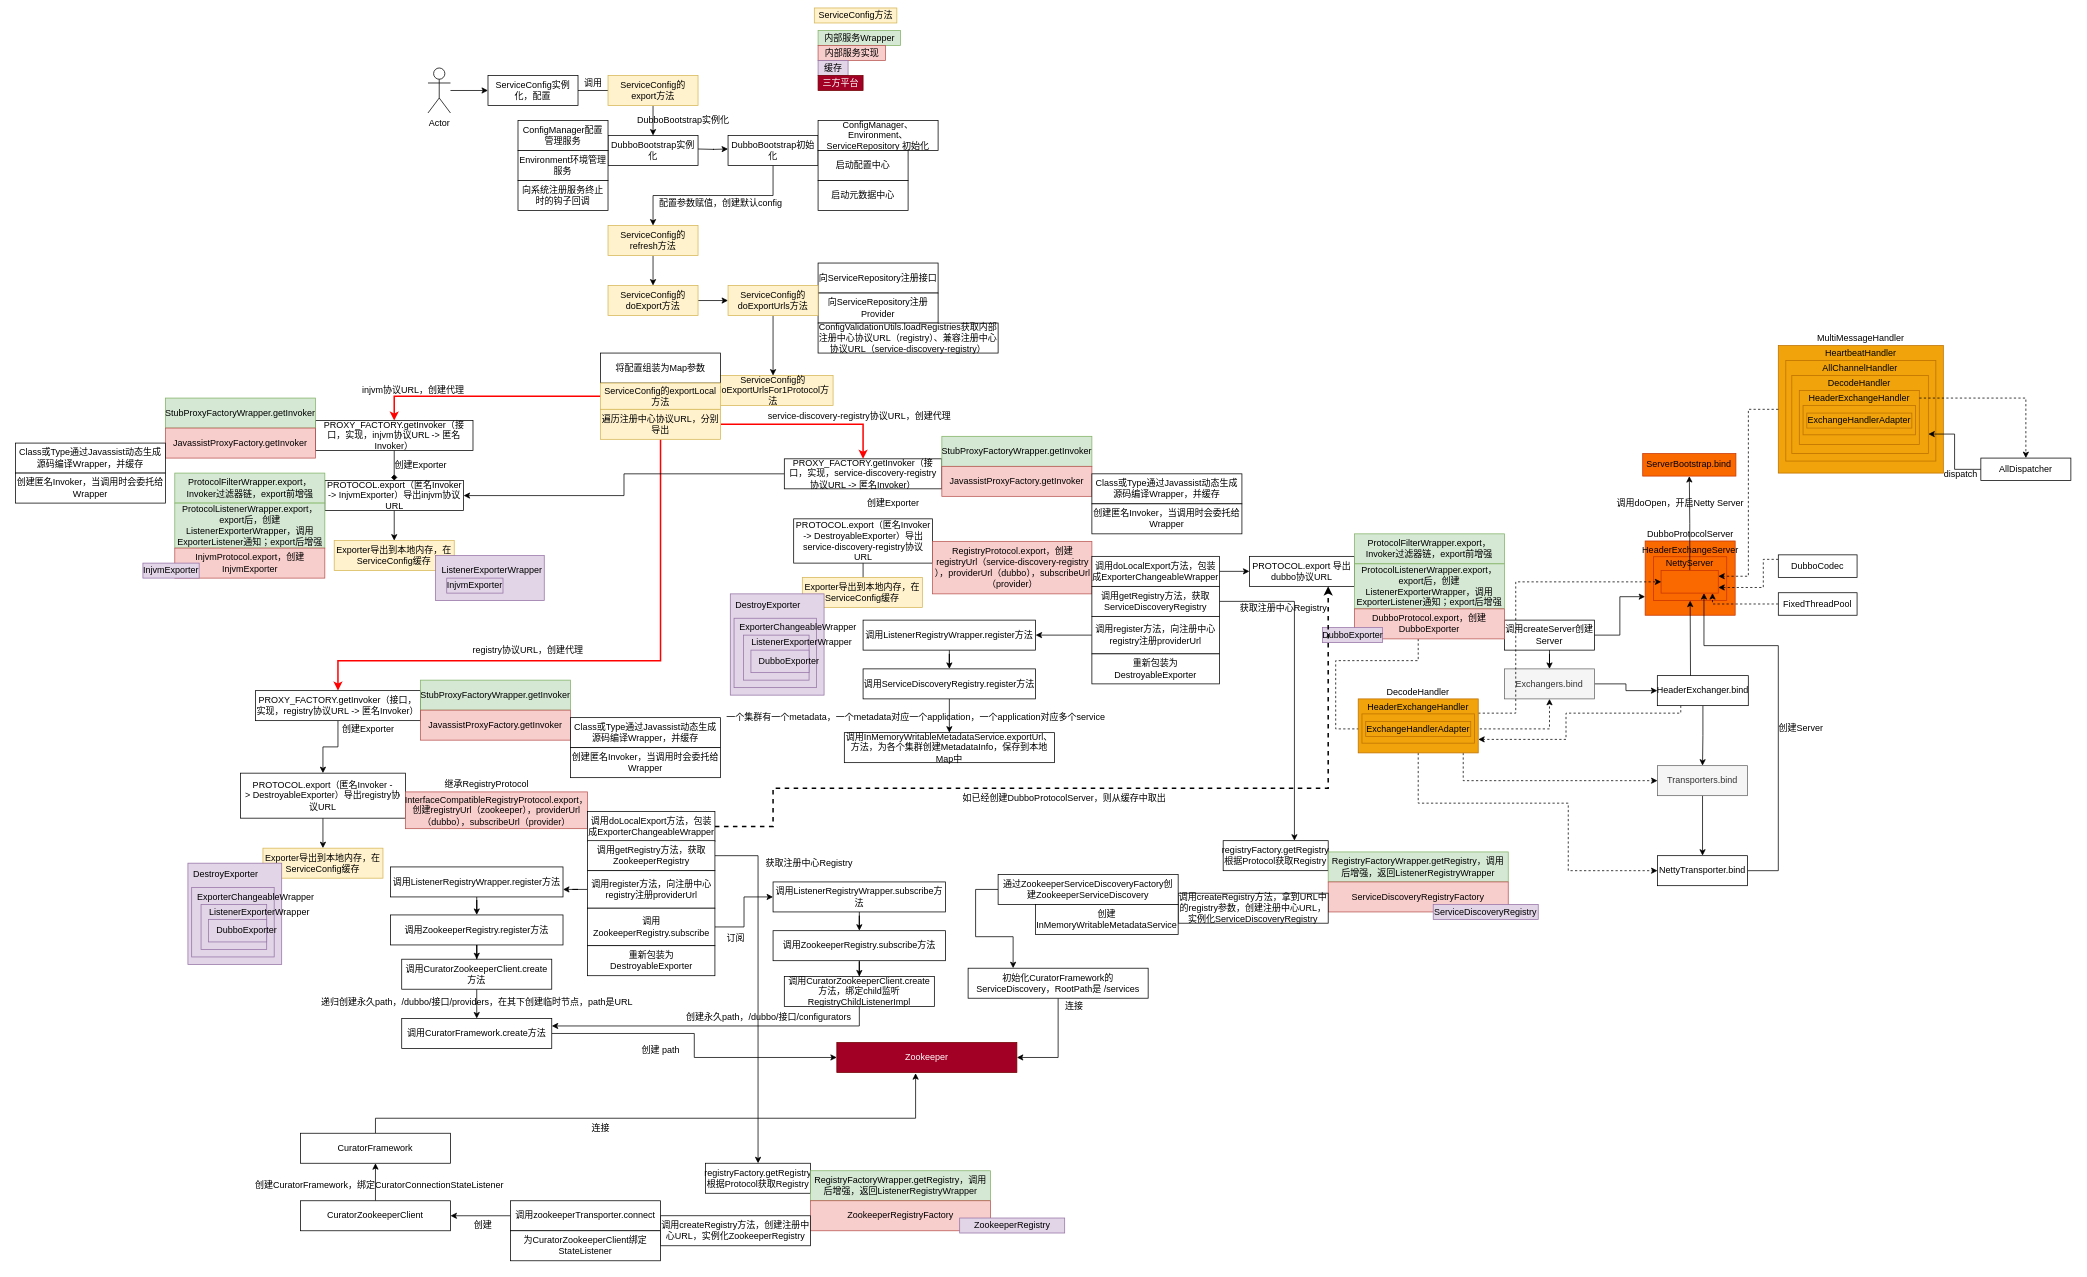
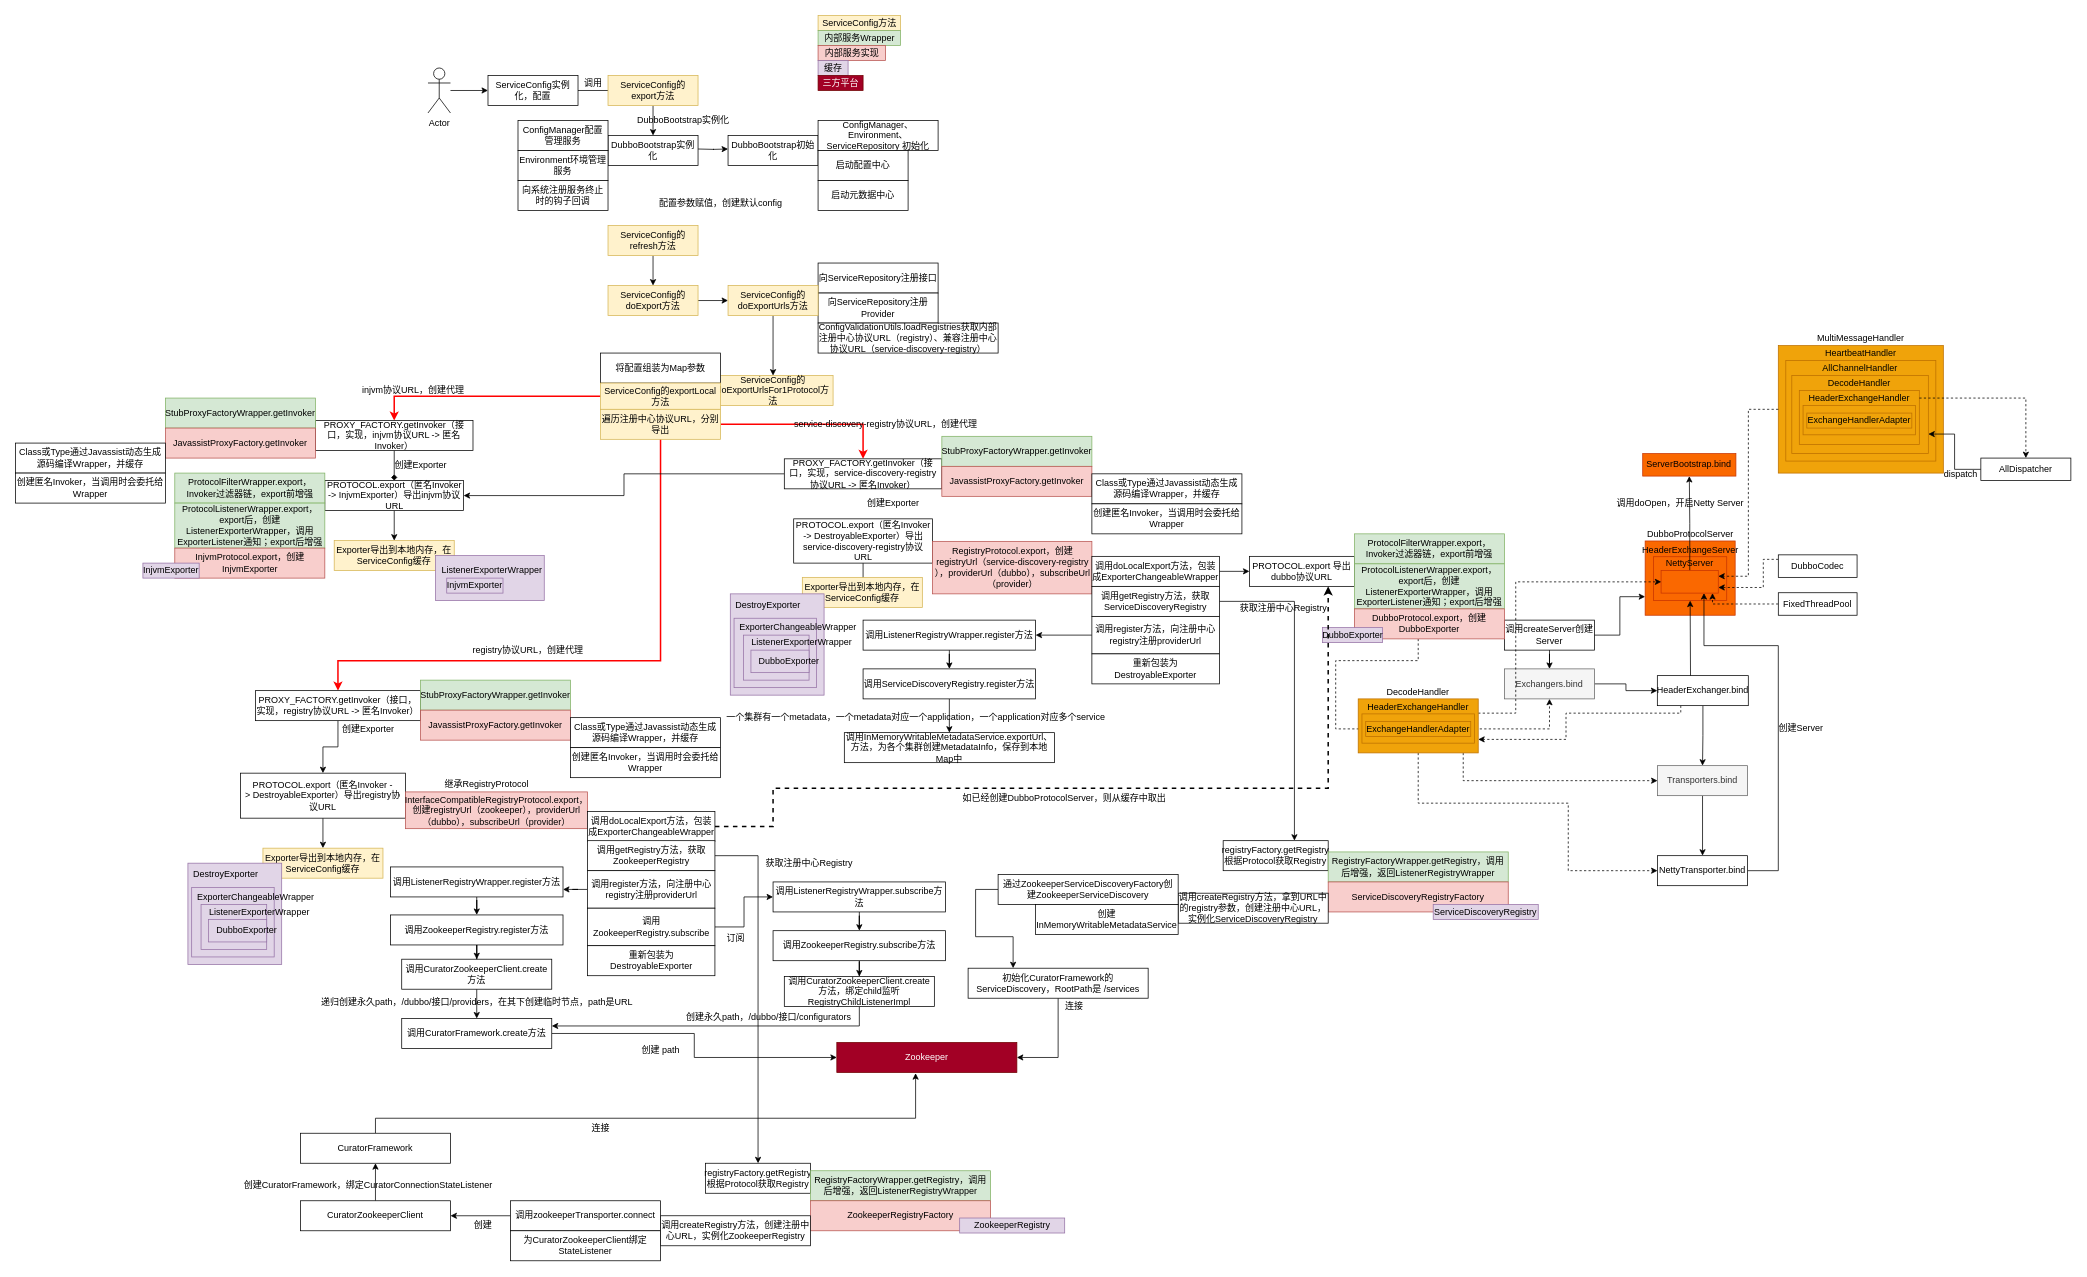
node "ServiceConfig方法": moved (855, 15) -> (859, 23)
edge "DubboBootstrap初始化" -> "ServiceConfig的refresh方法": removed
node "service-discovery-registry协议URL，创建代理": moved (859, 417) -> (885, 424)
node "创建CuratorFramework，绑定CuratorConnectionStateListener": moved (379, 1185) -> (368, 1185)
